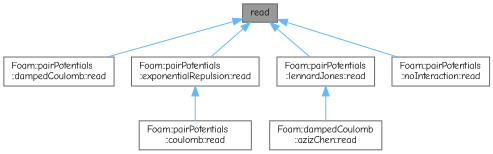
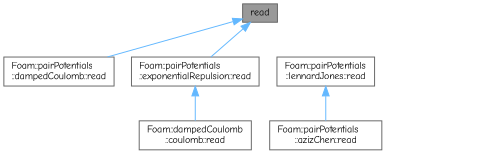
edge "Foam::pairPotentials ::lennardJones::read" -> "read": removed
node "Foam::pairPotentials ::noInteraction::read": removed
node "Foam::pairPotentials ::coulomb::read": label "Foam::pairPotentials ::coulomb::read" -> "Foam::dampedCoulomb ::coulomb::read"
node "Foam::dampedCoulomb ::azizChen::read": label "Foam::dampedCoulomb ::azizChen::read" -> "Foam::pairPotentials ::azizChen::read"
